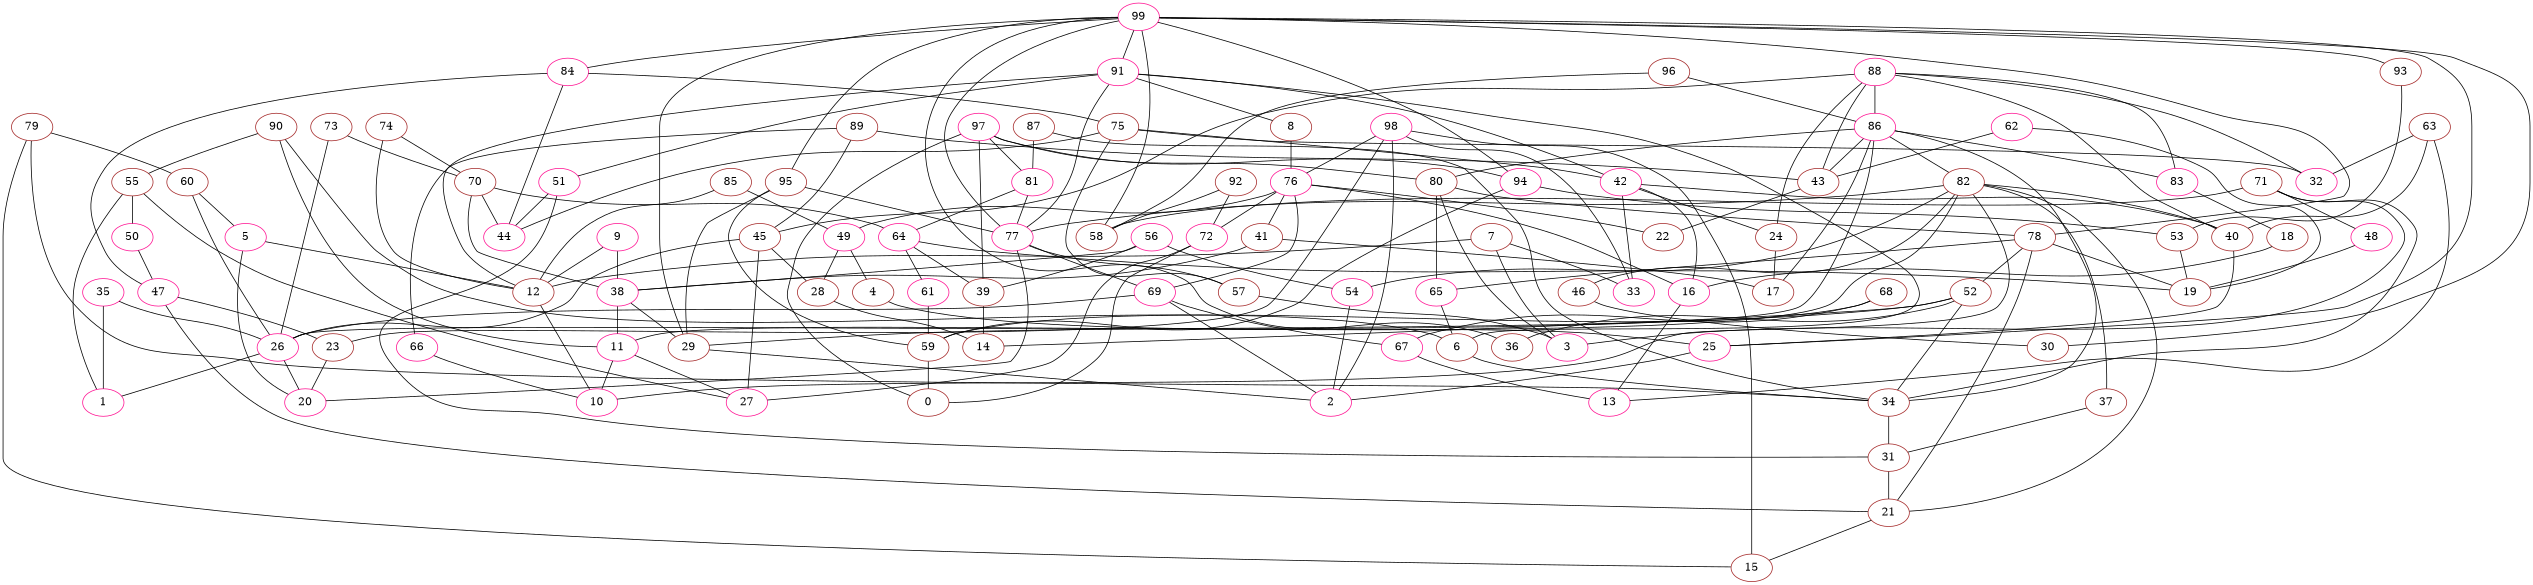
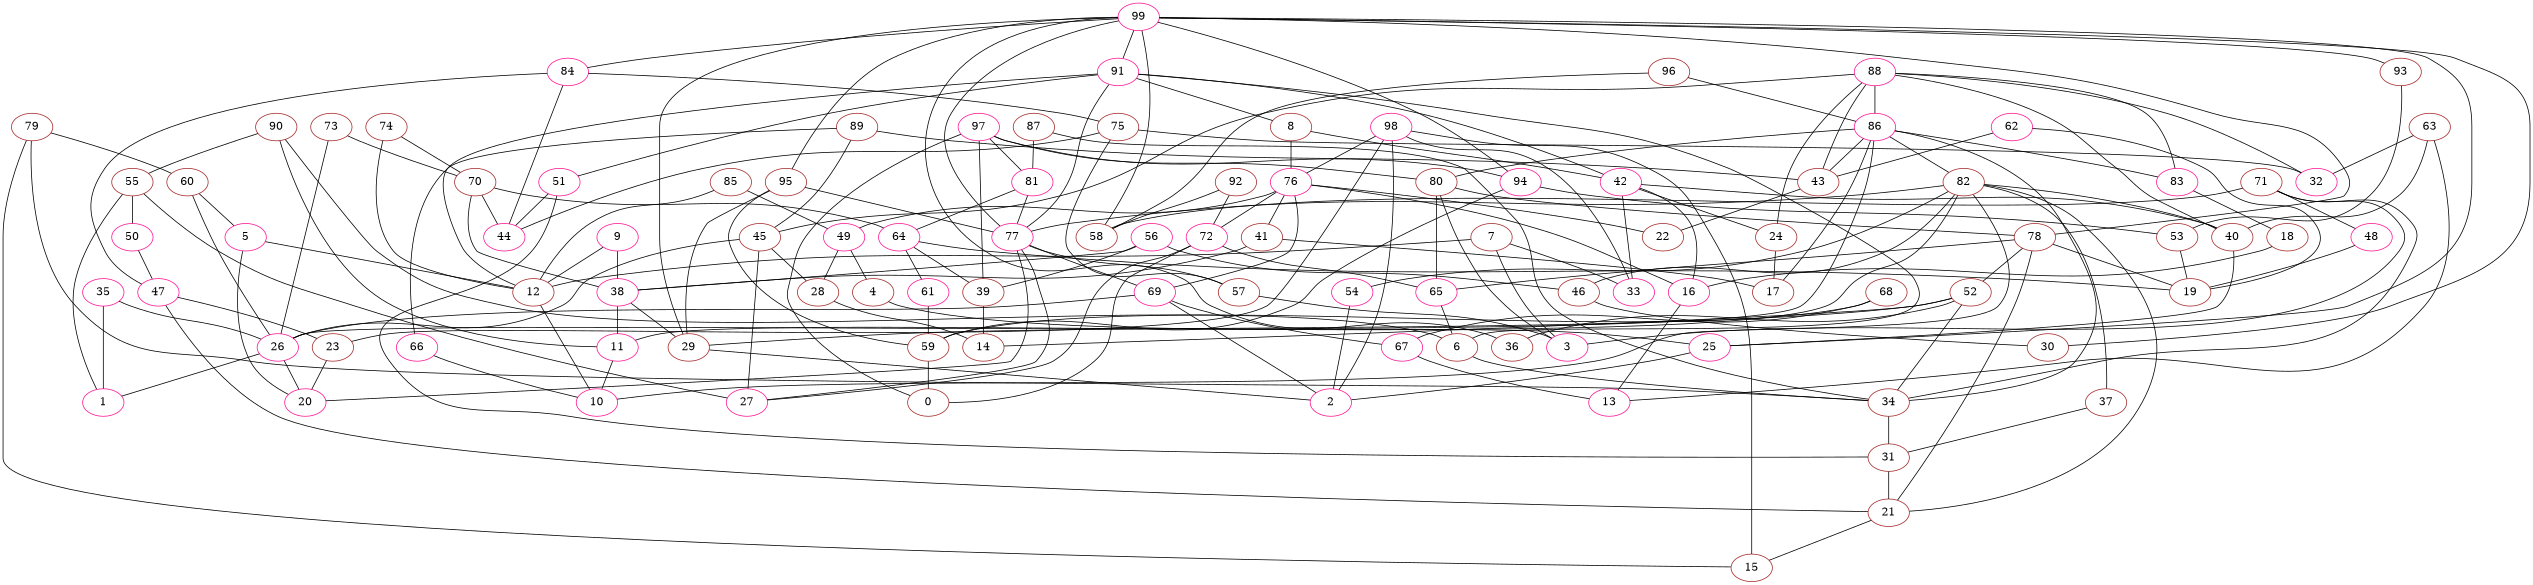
edge "75" -- "42": now "8" -- "42"
edge "72" -- "65": added
edge "56" -- "54": now "56" -- "46"
edge "11" -- "27": now "77" -- "27"
